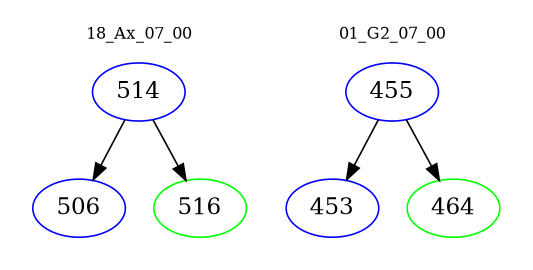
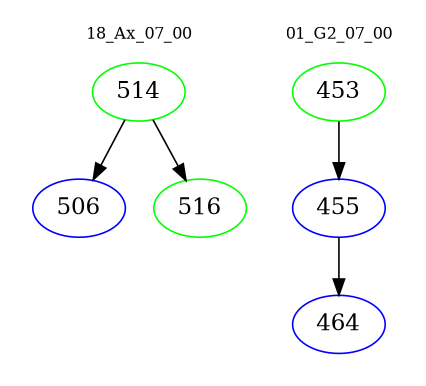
node "514": color blue -> green
edge "455" -> "453": reversed
node "453": color blue -> green
node "464": color green -> blue
